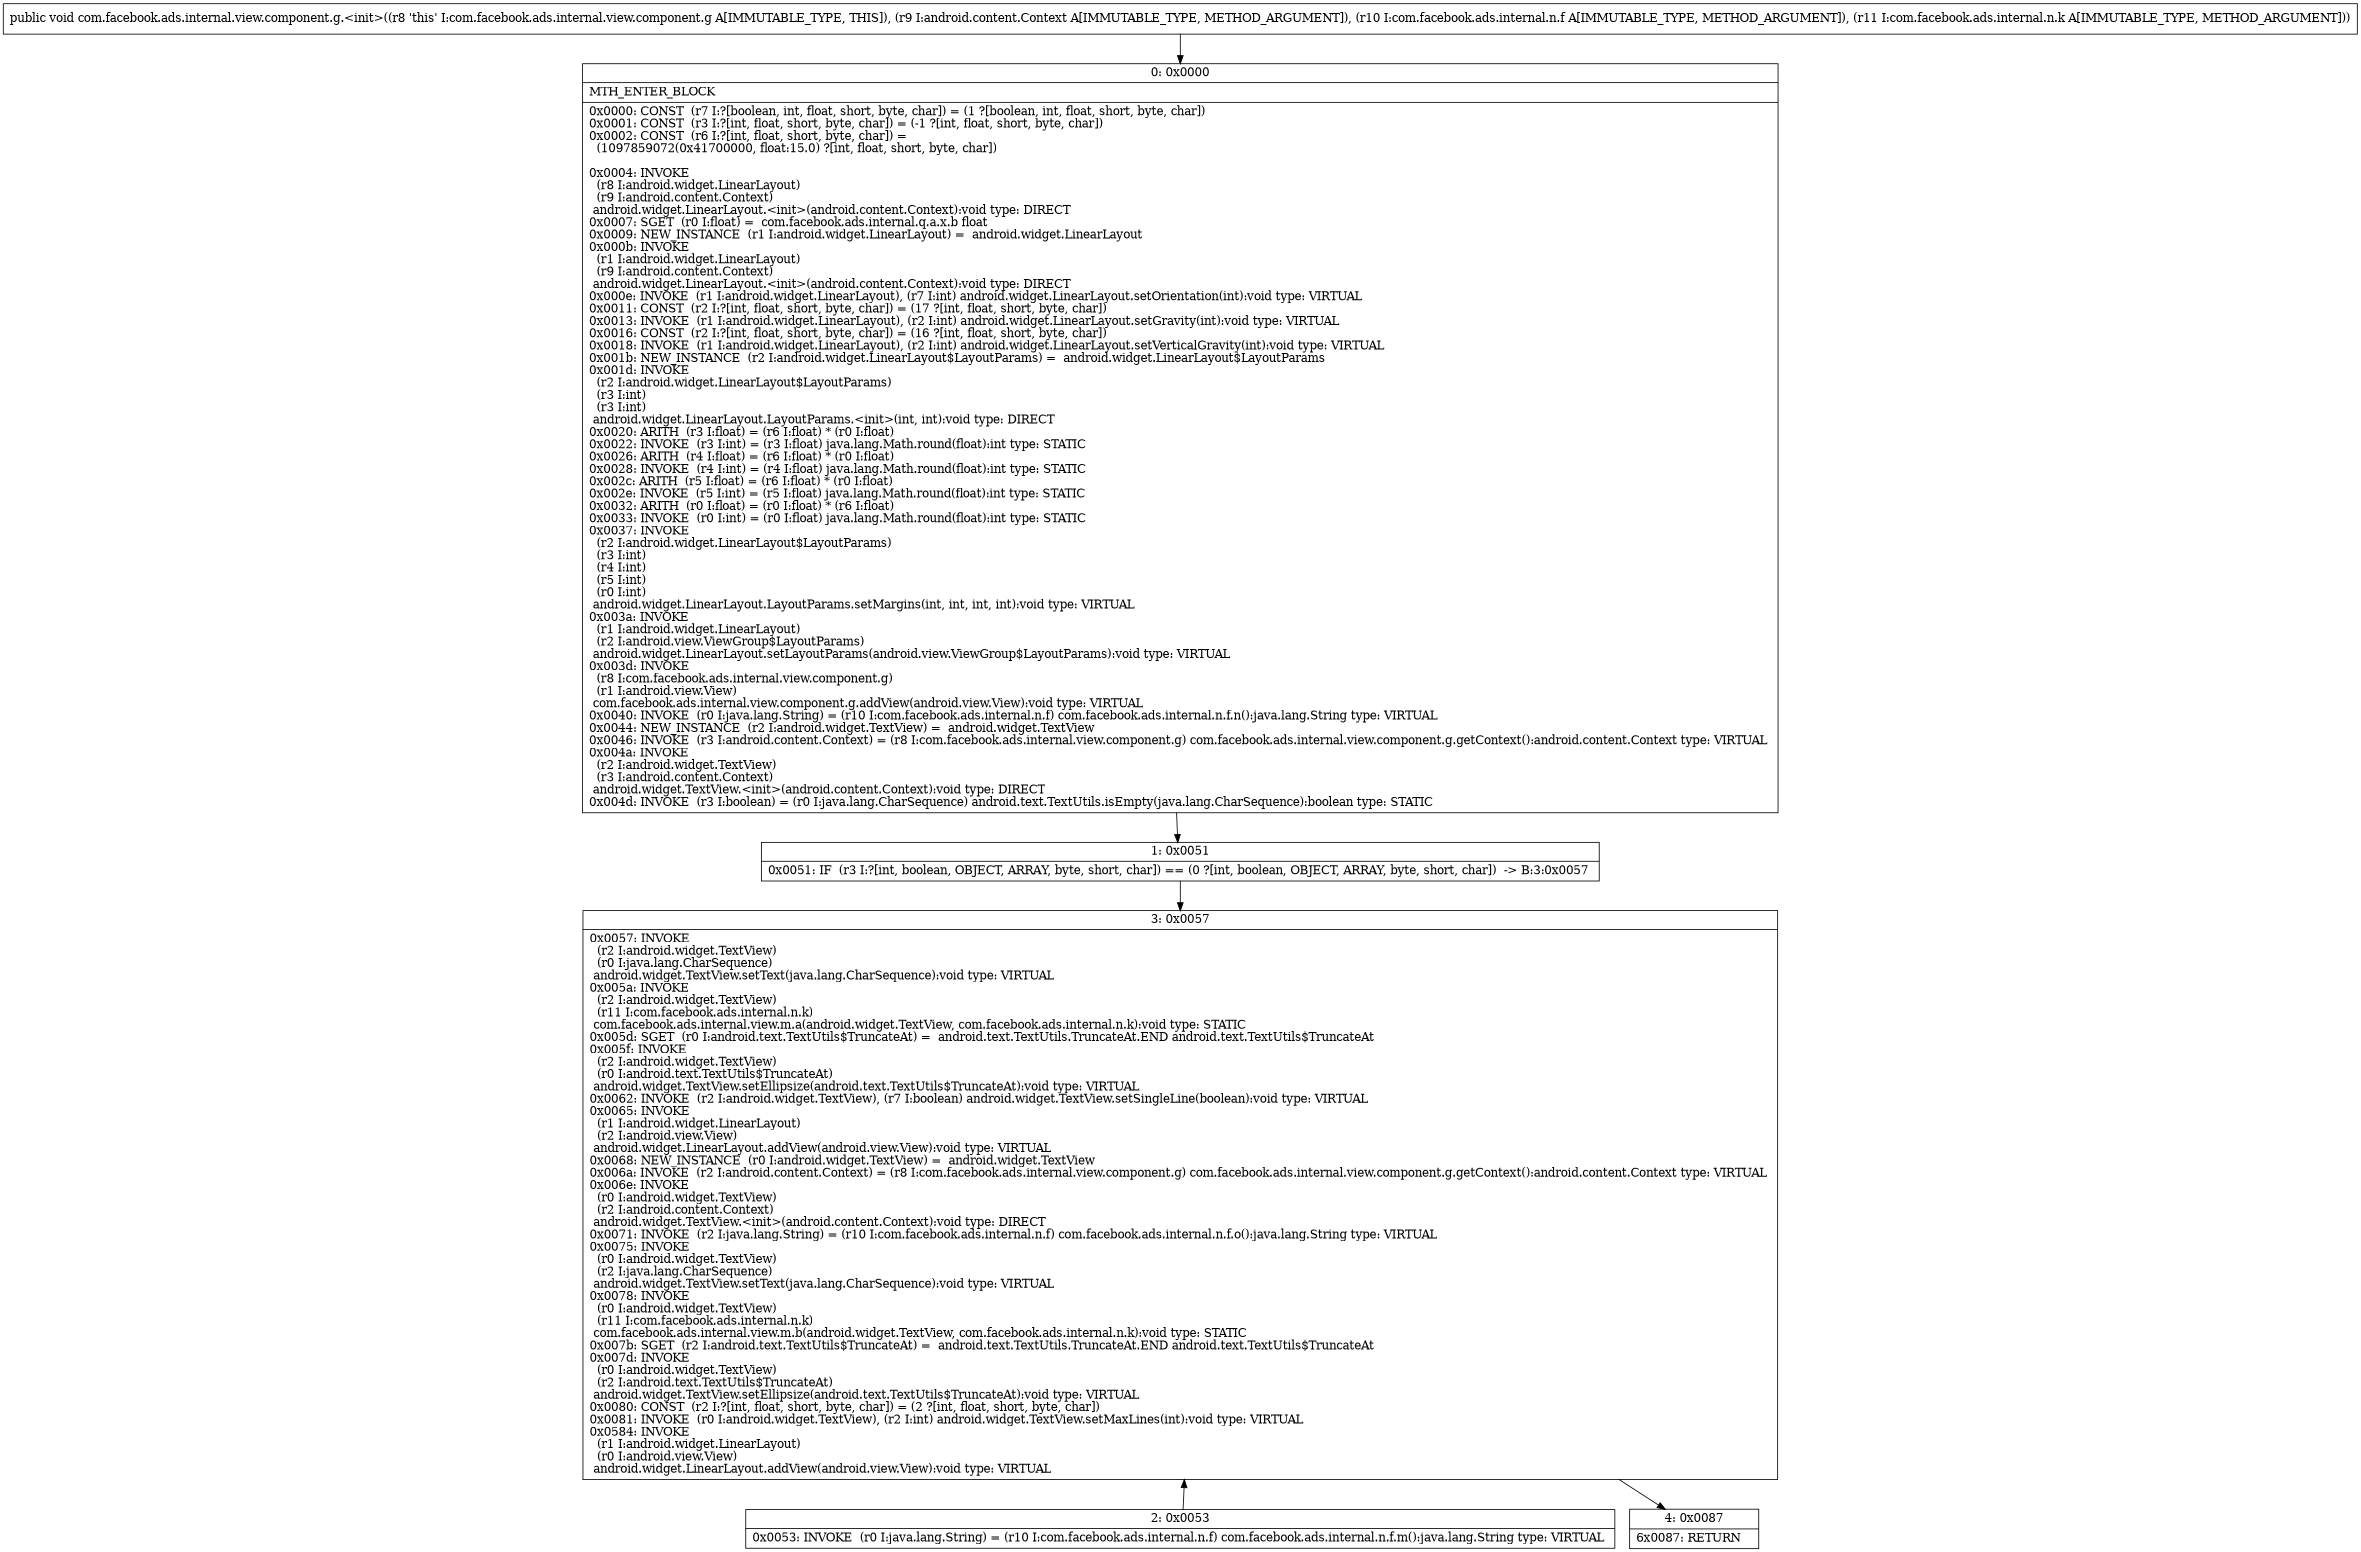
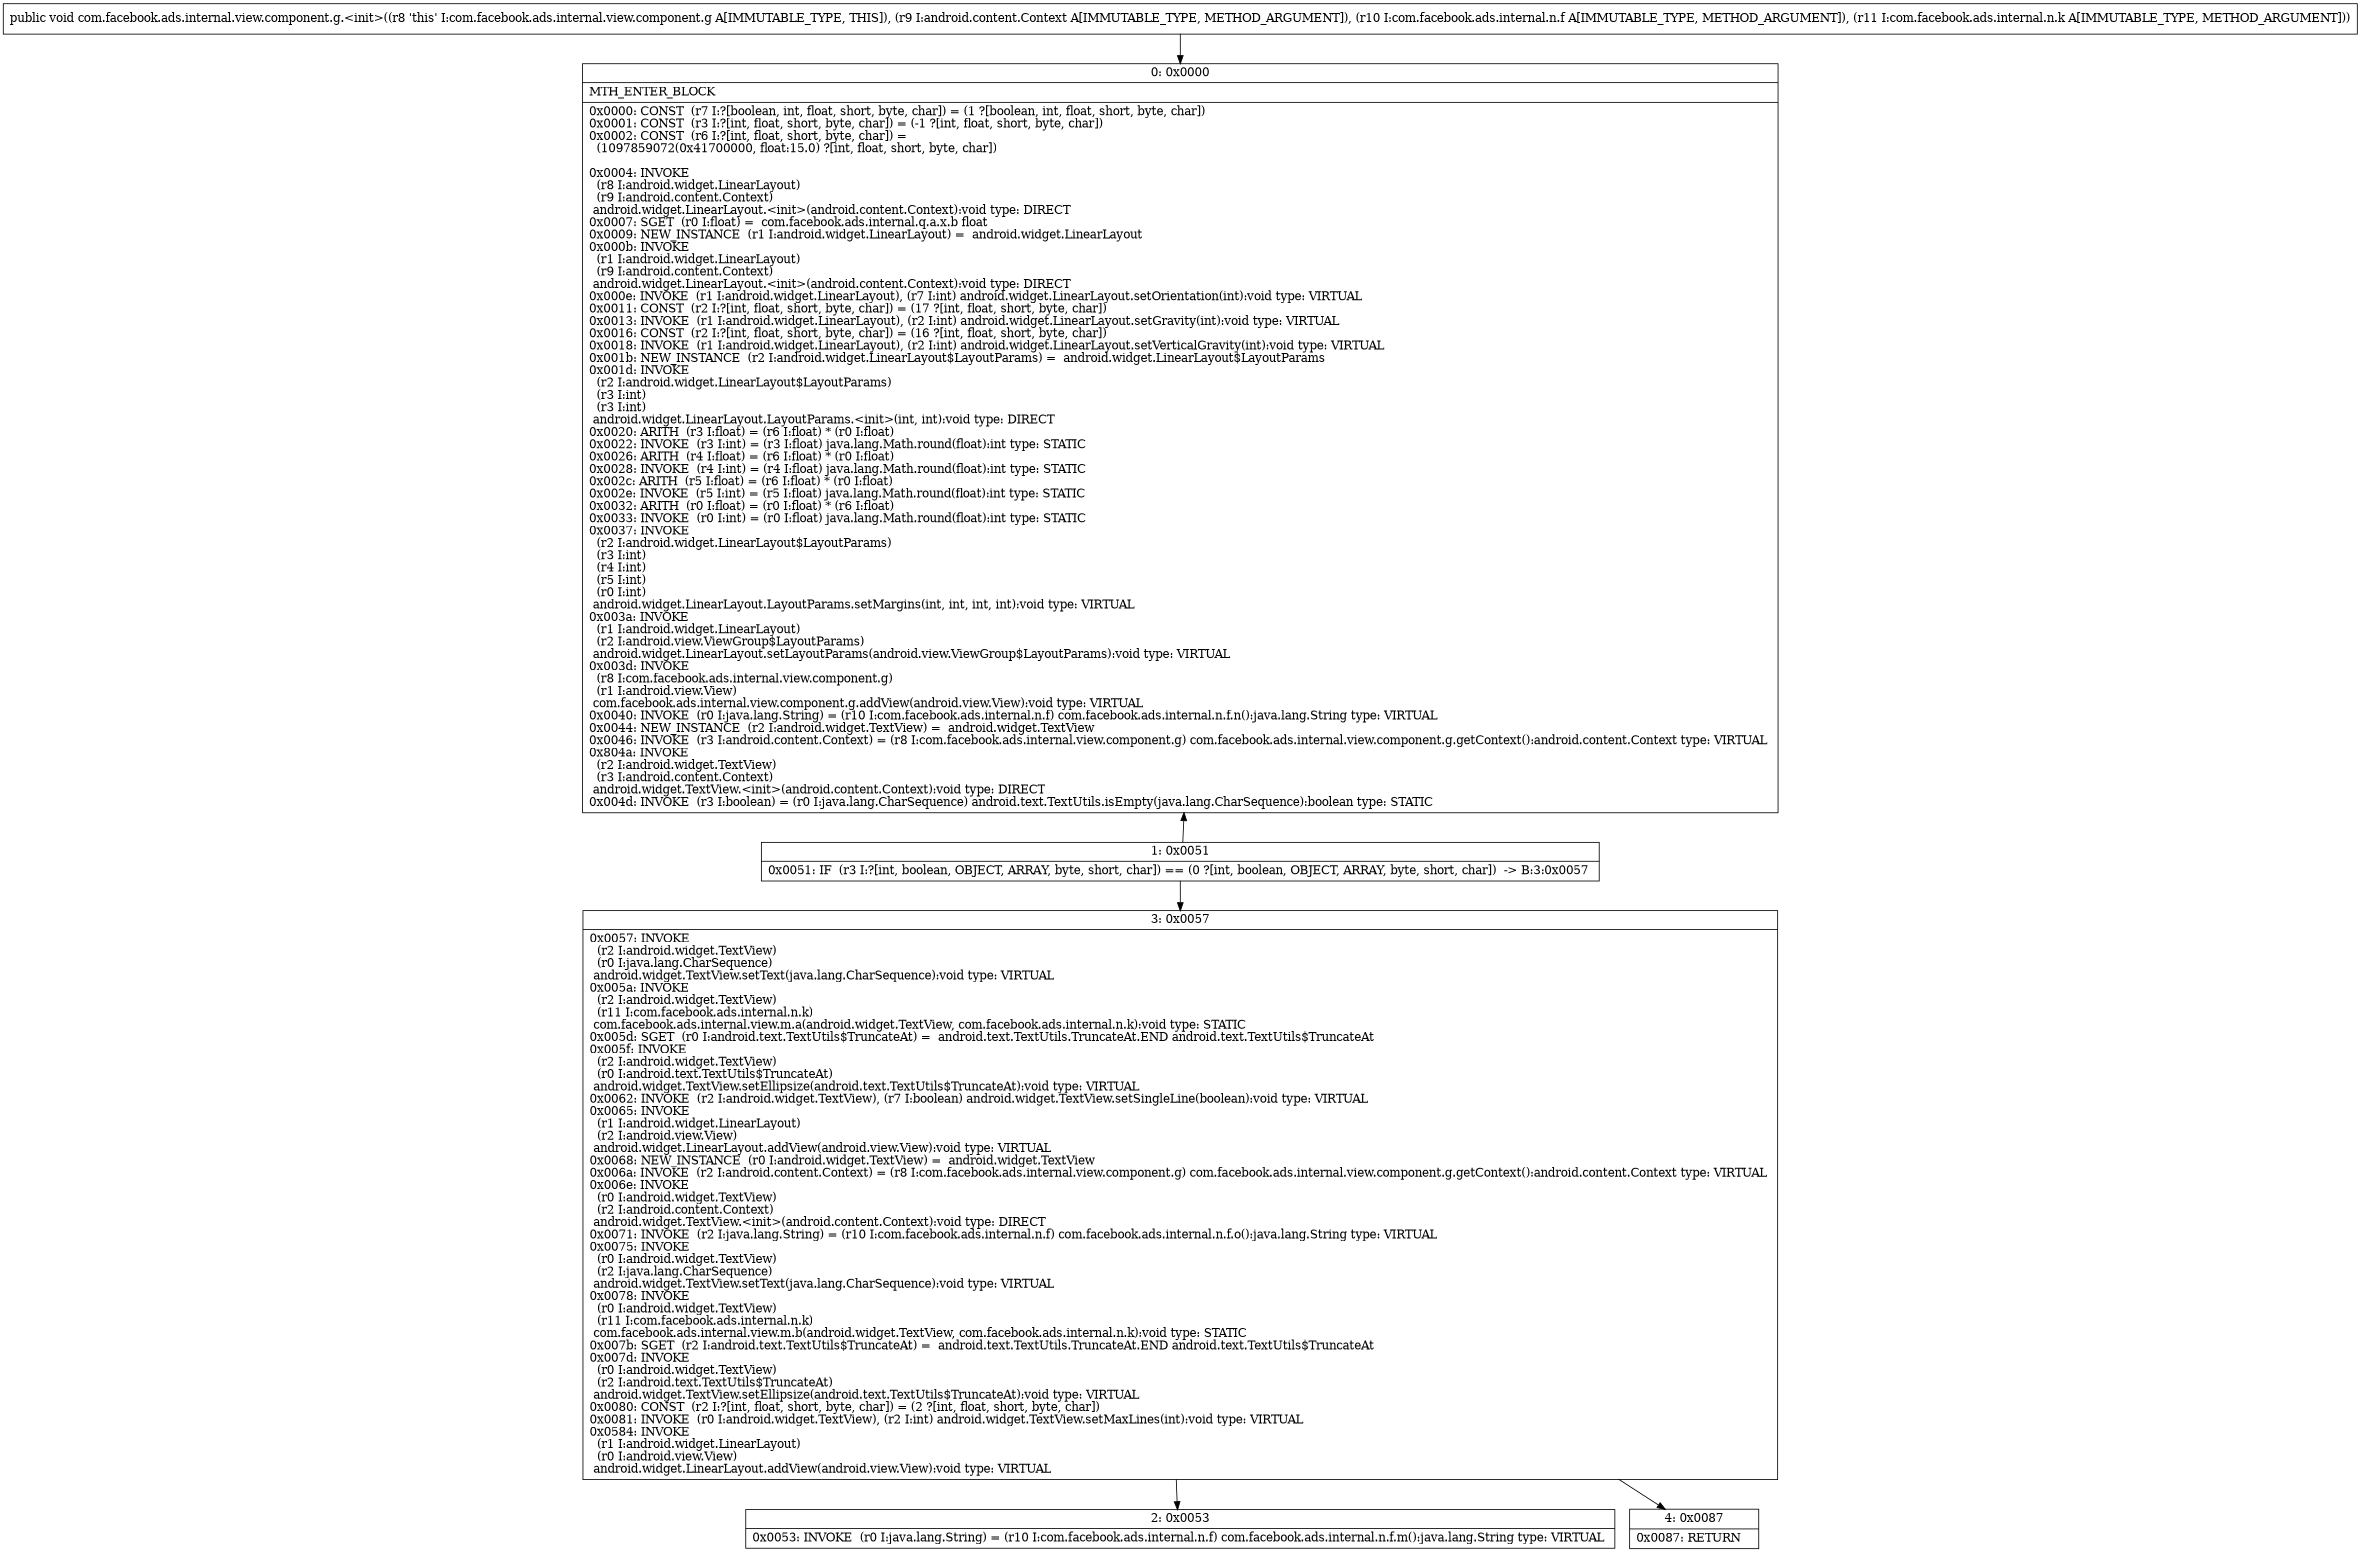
node "0: 0x0000": text "0x004a: INVOKE" -> "0x804a: INVOKE"
edge "0: 0x0000" -> "1: 0x0051": reversed
edge "2: 0x0053" -> "3: 0x0057": reversed
node "4: 0x0087": text "6x0087: RETURN" -> "0x0087: RETURN"
